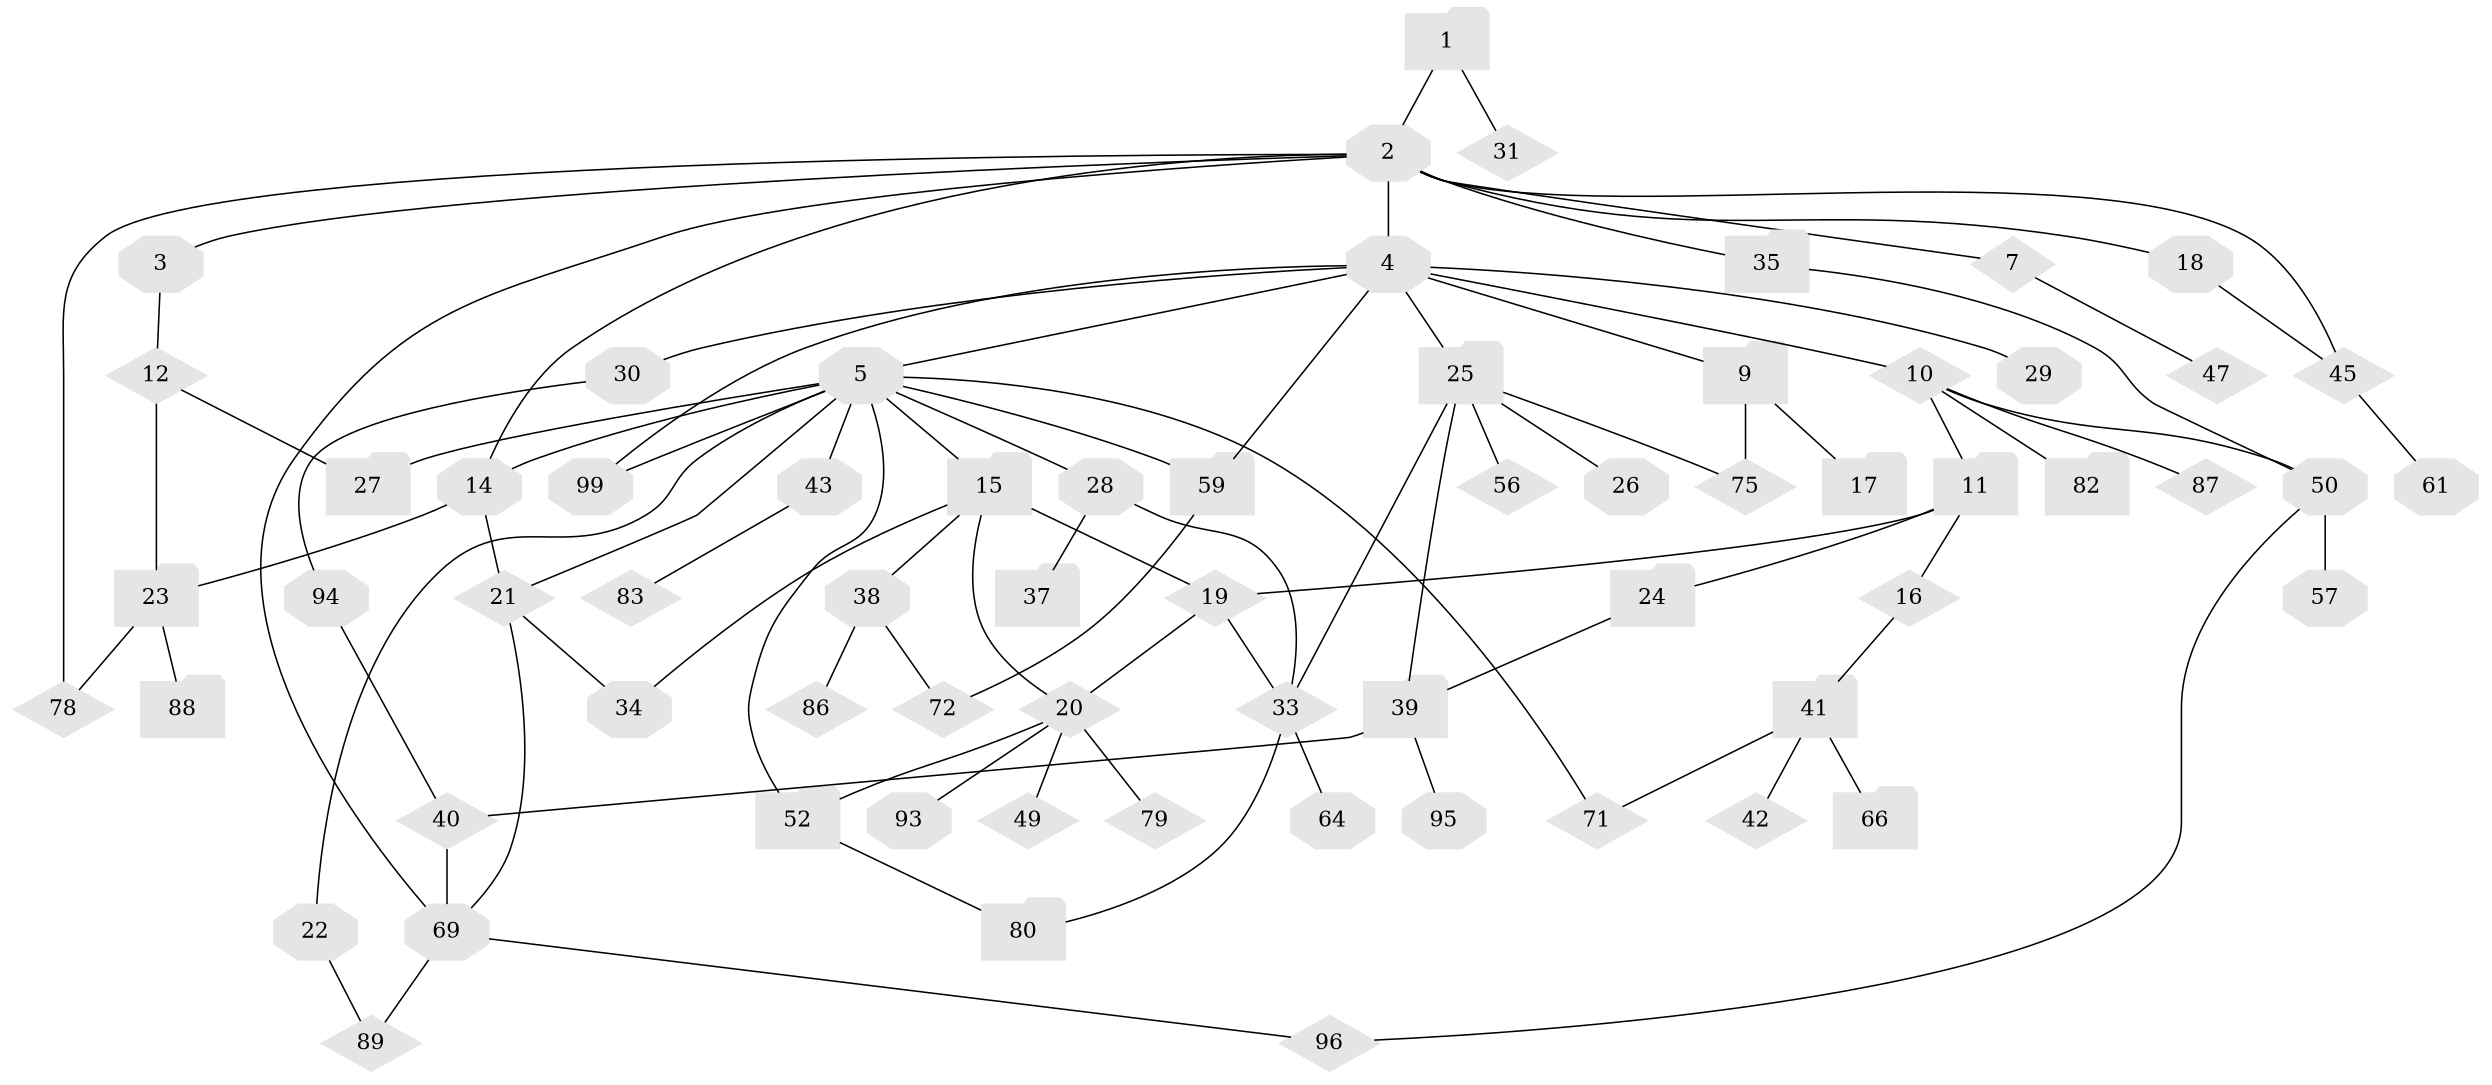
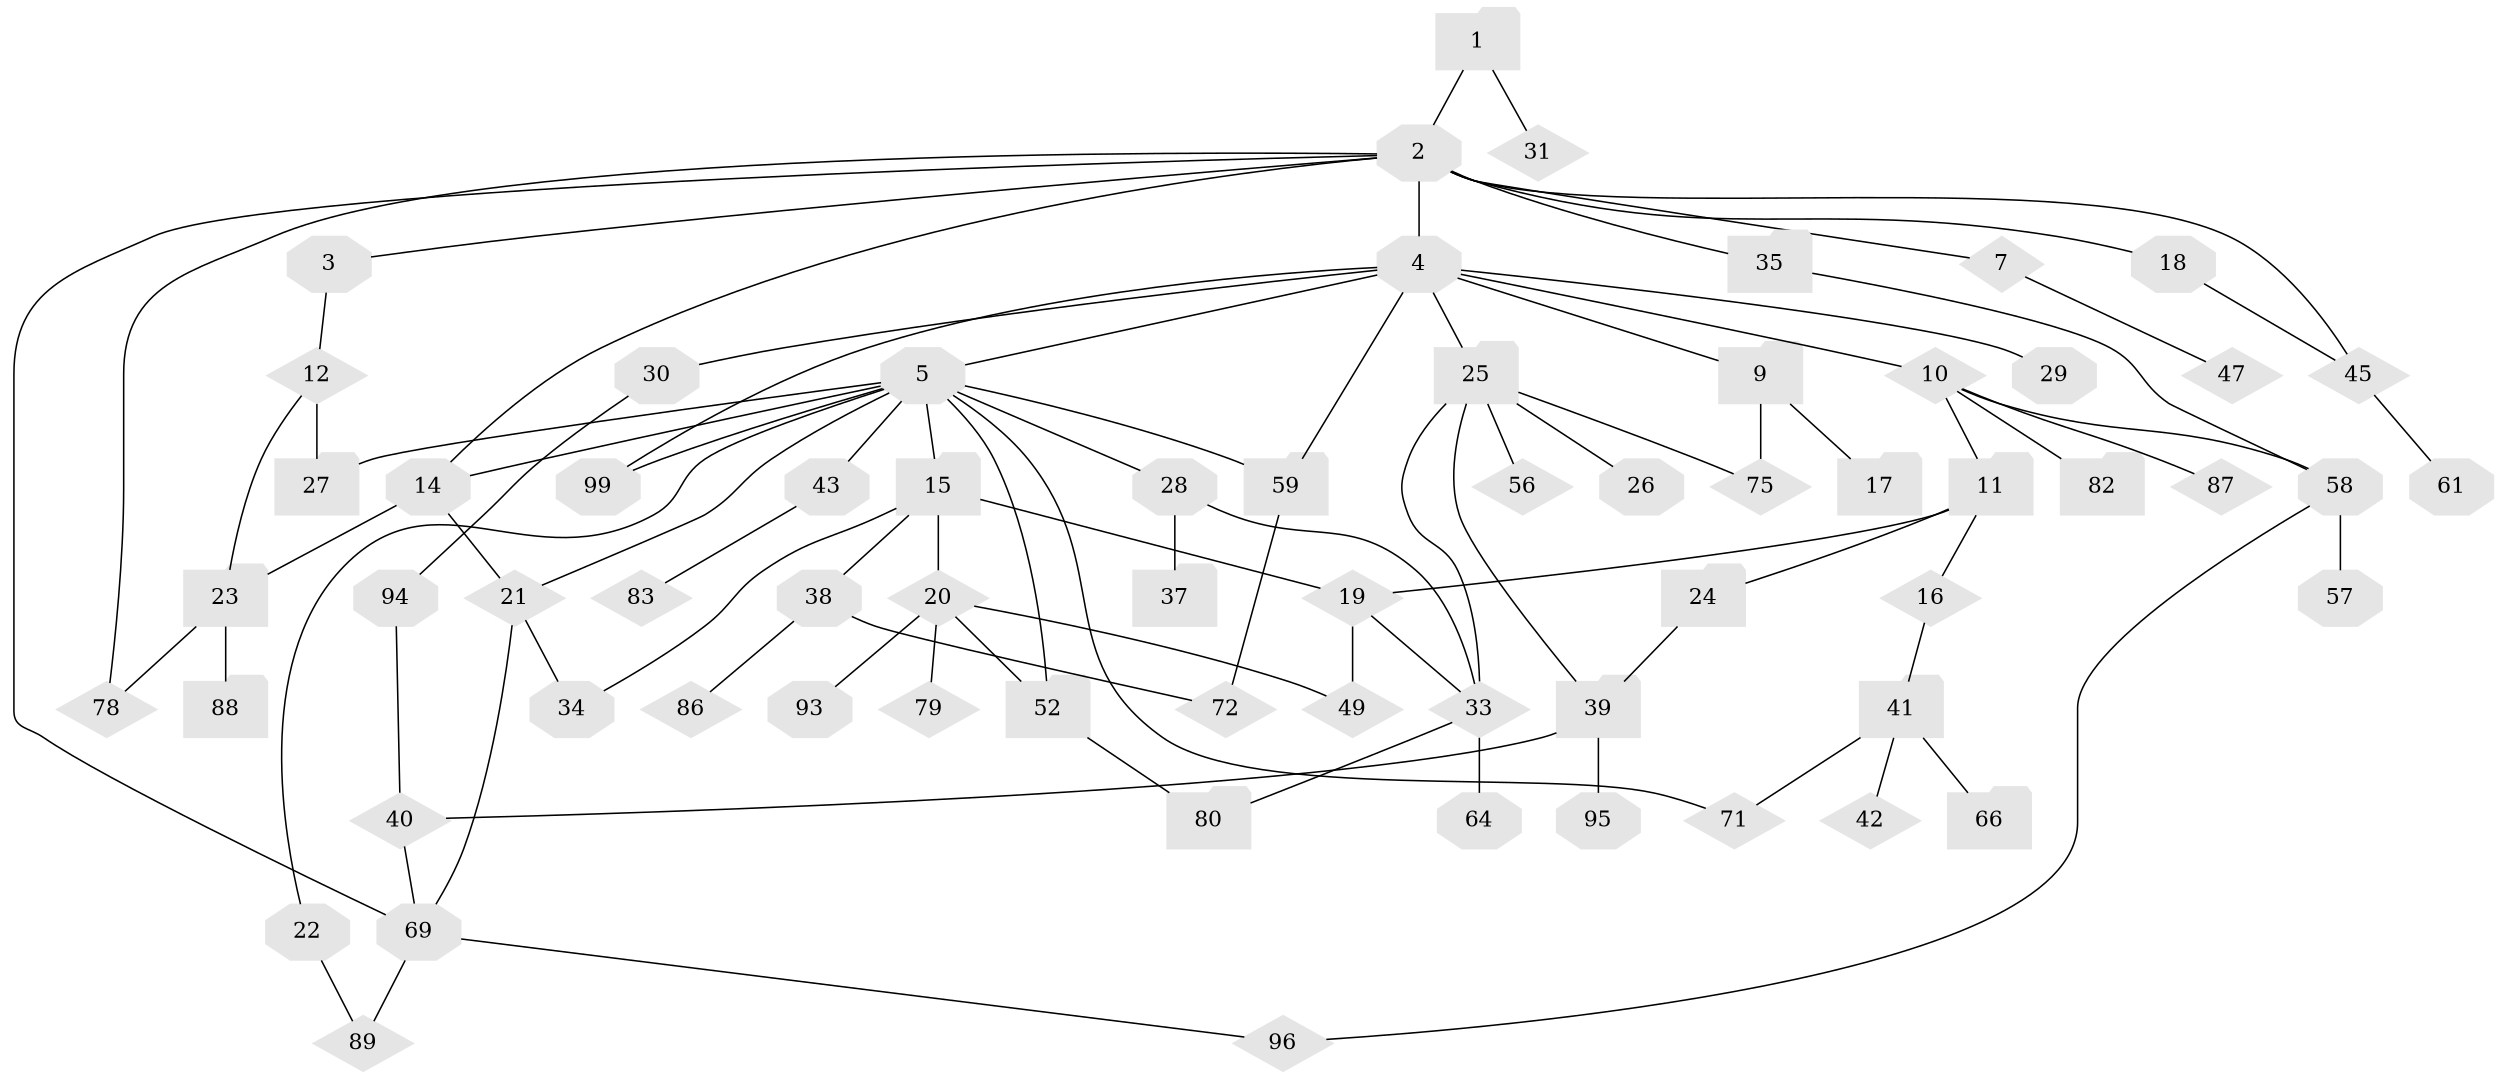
node "50": label "50" -> "58"
edge "19" -- "20": now "19" -- "49"
